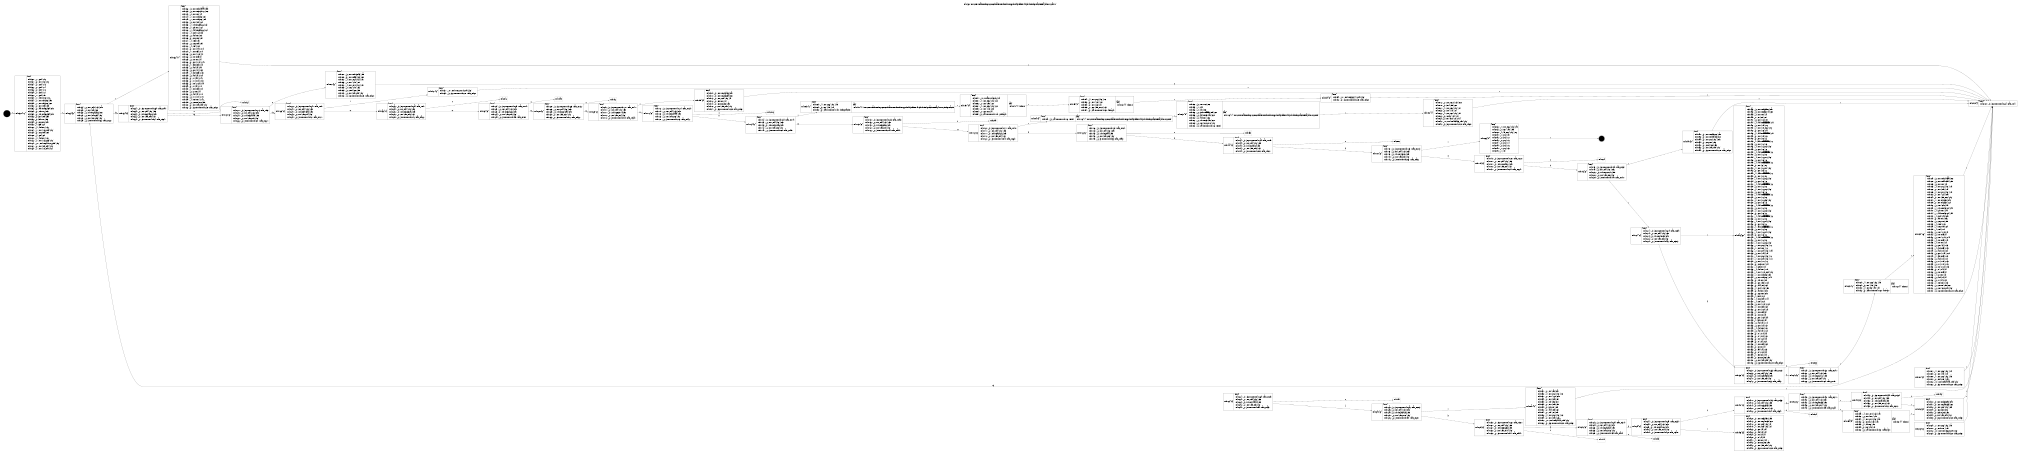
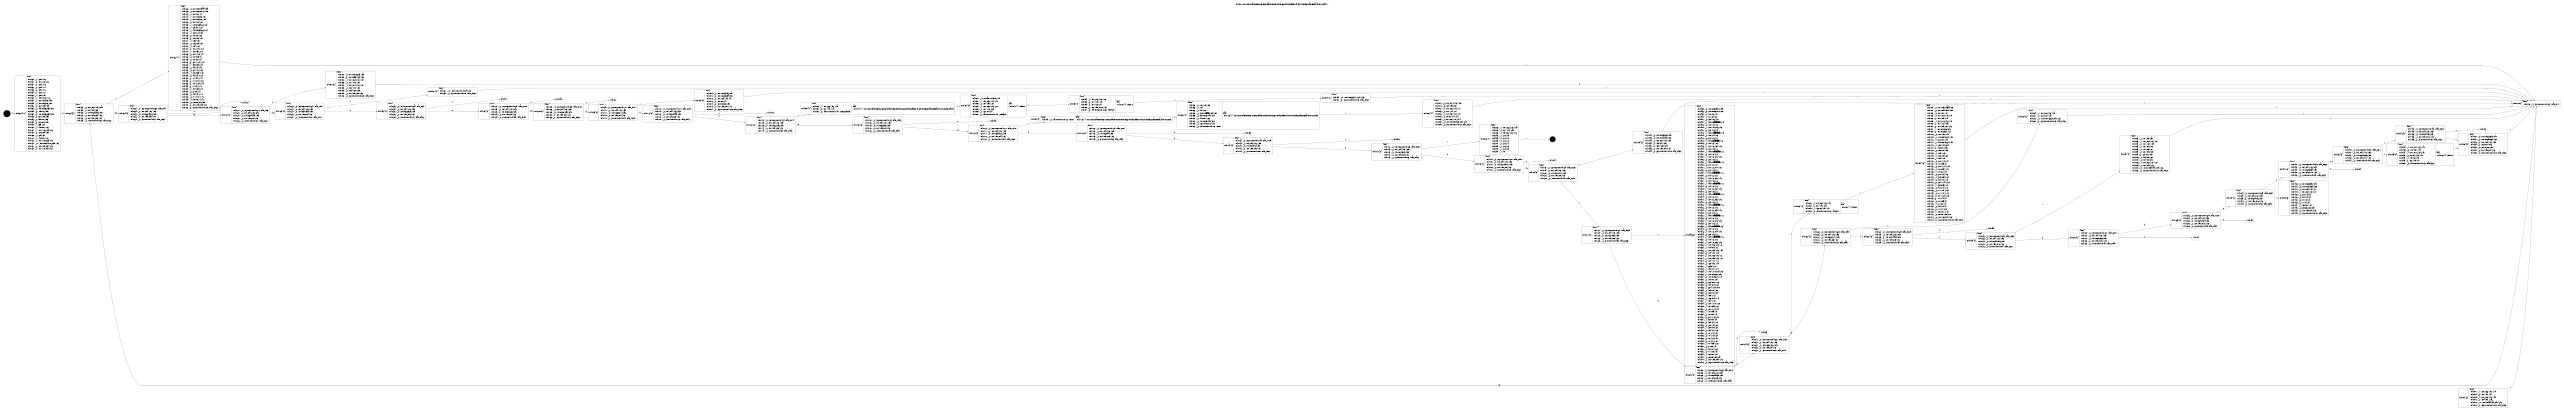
node "0x401868 [28]": added
